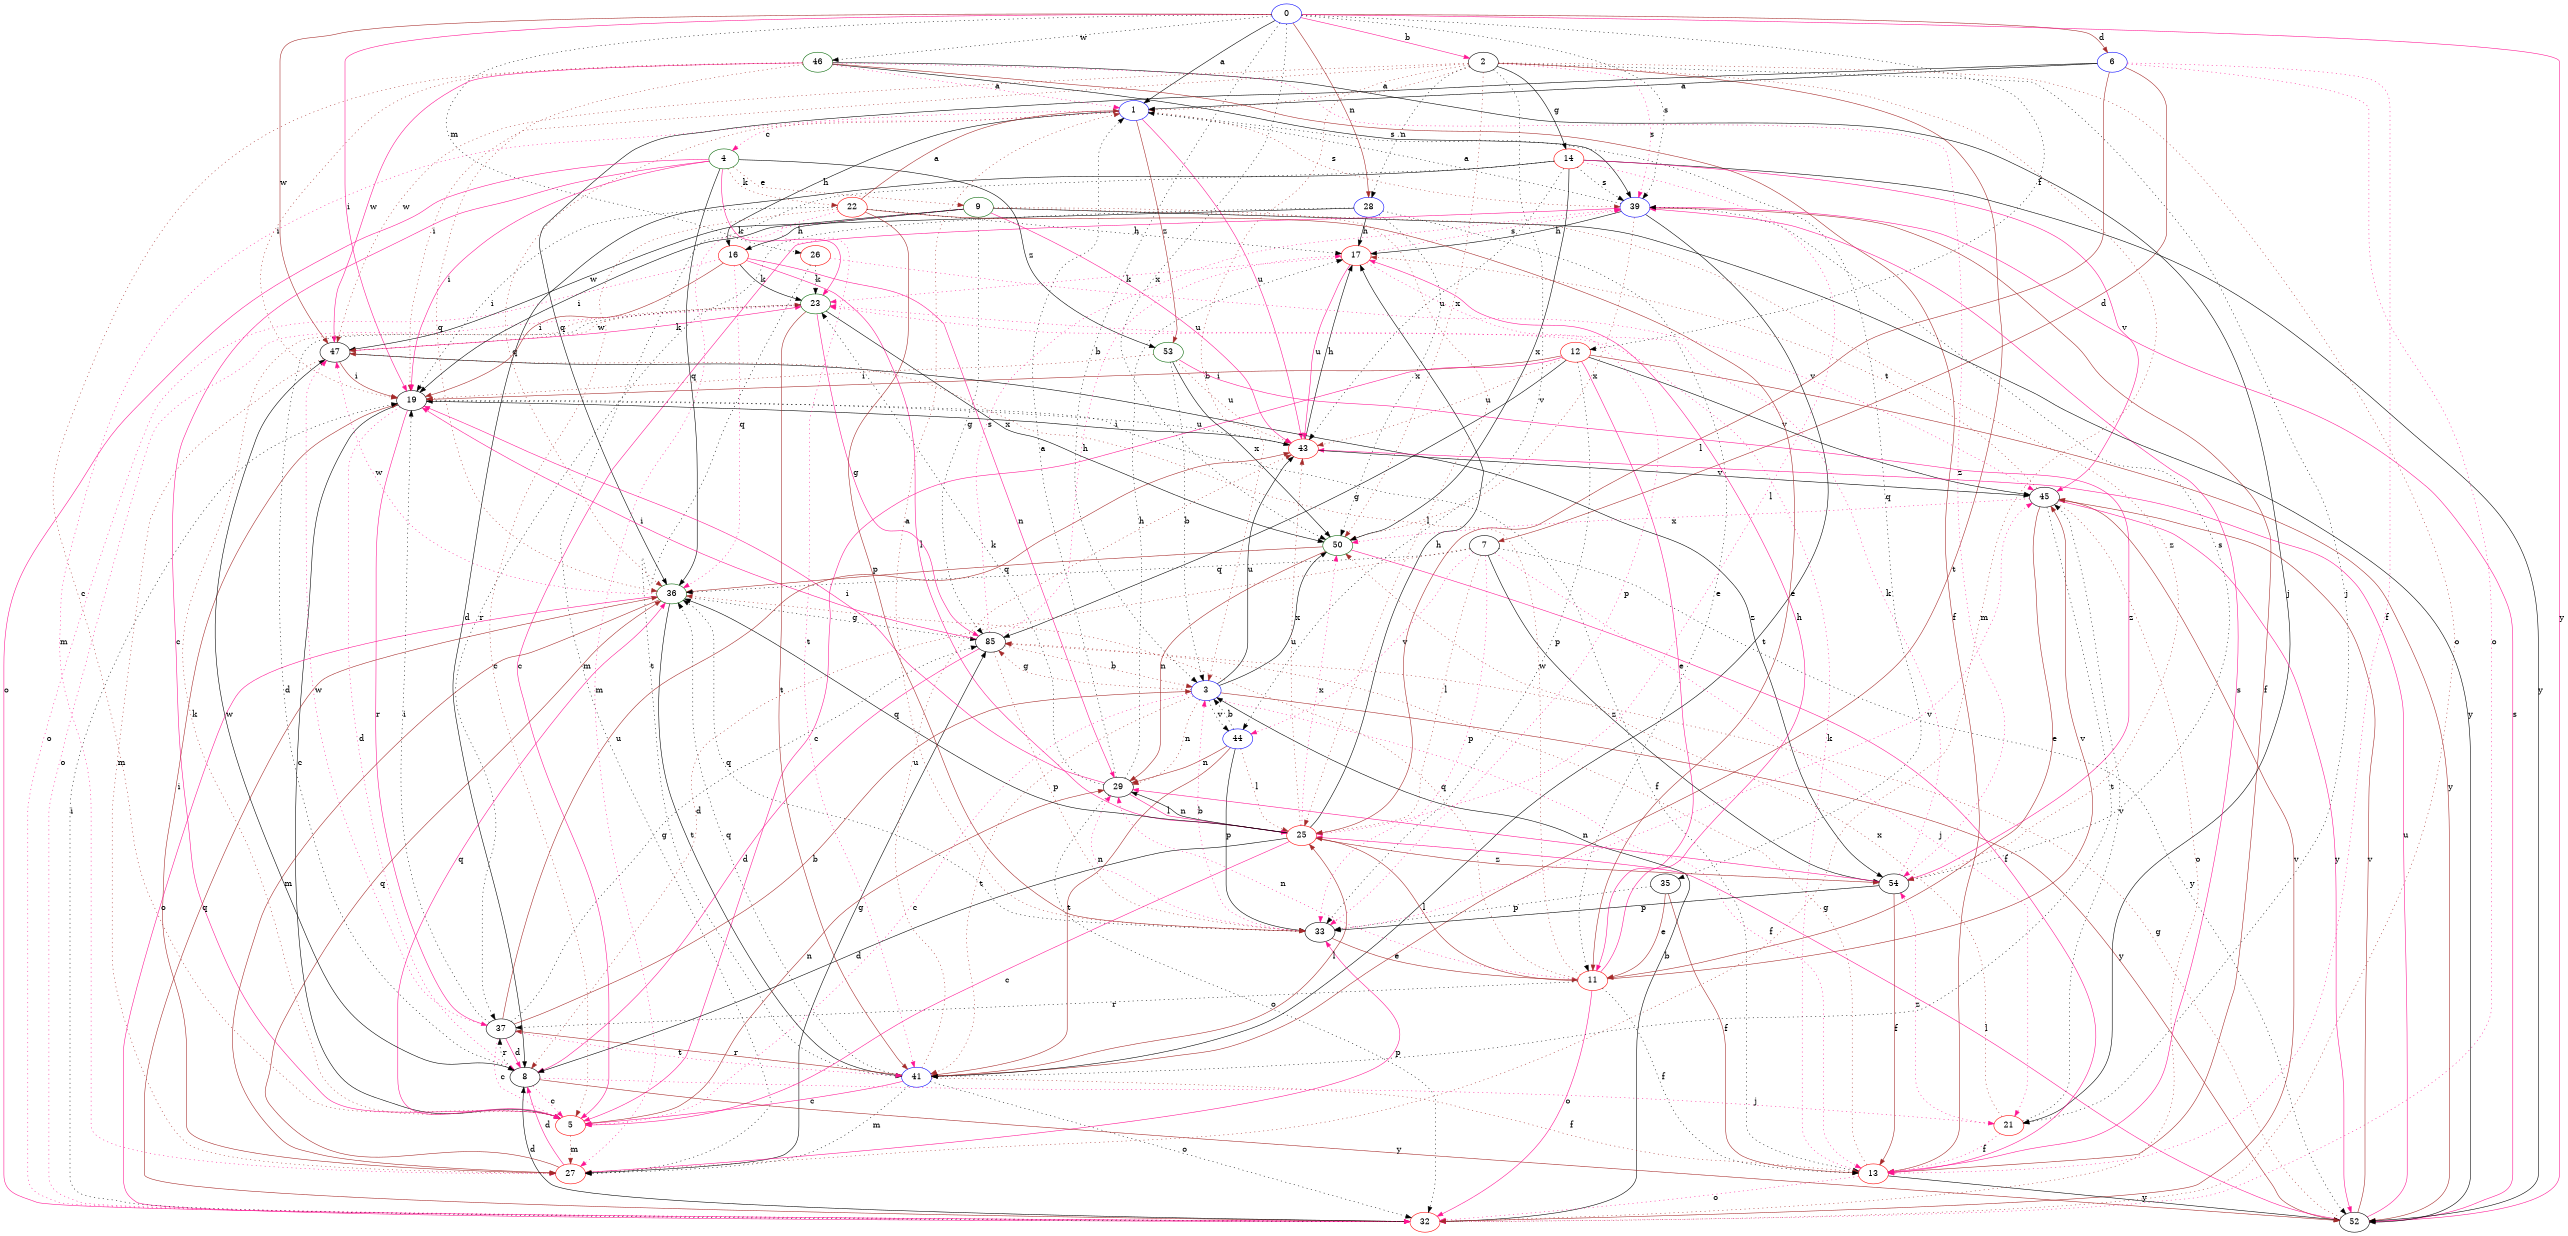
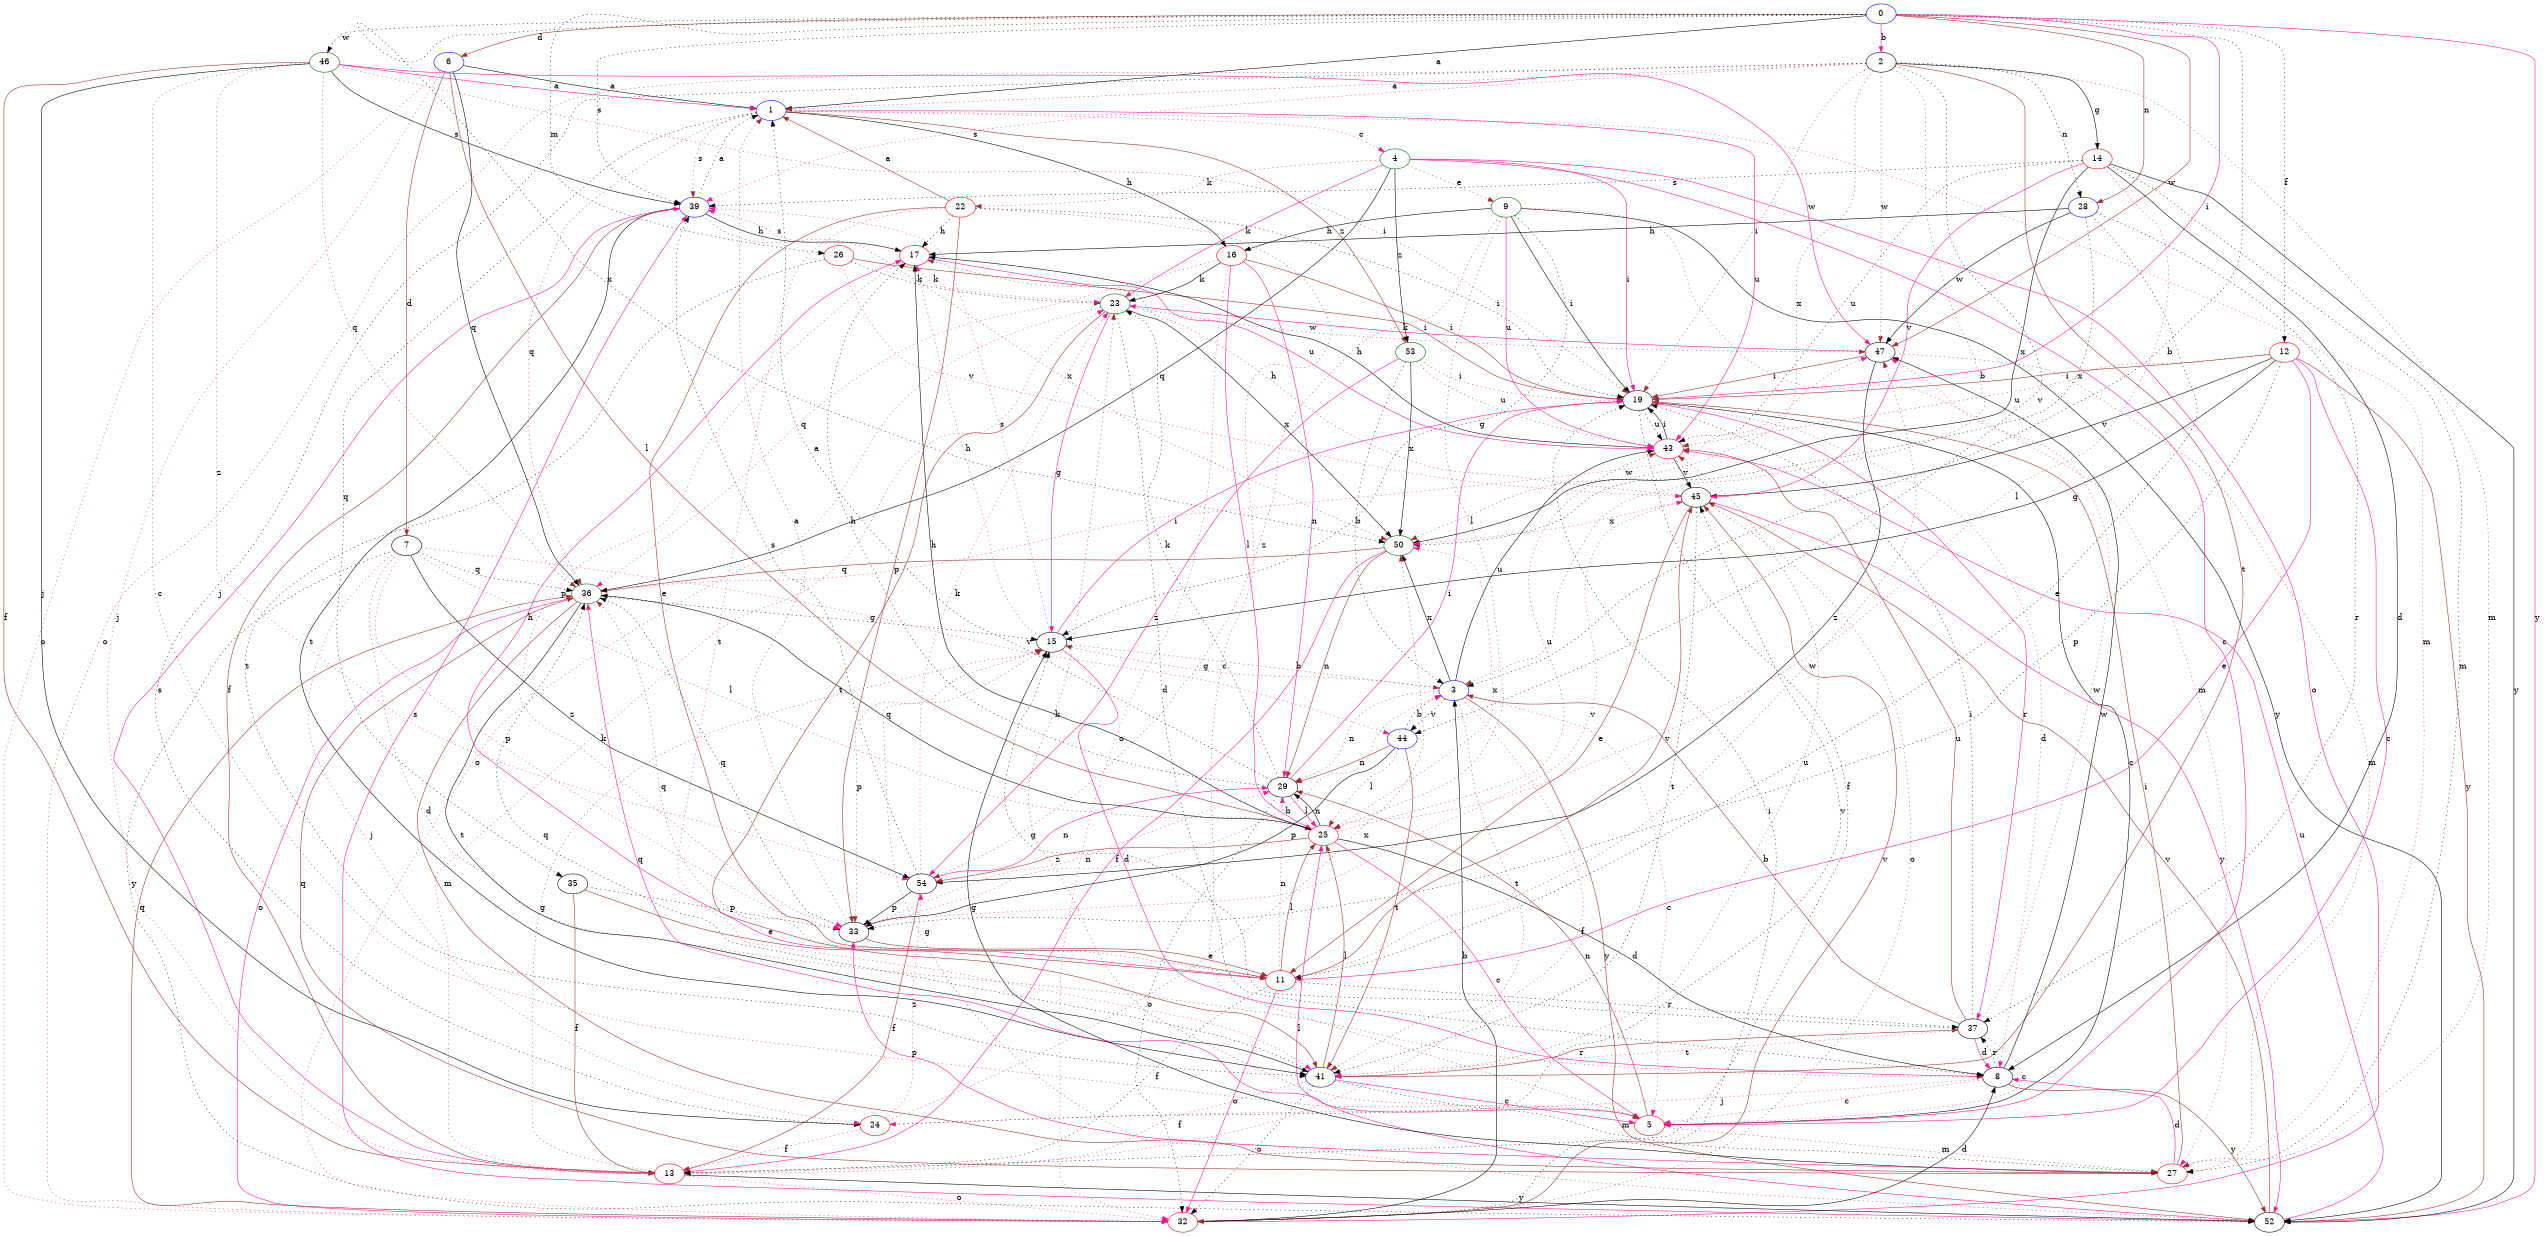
edge "46" -> "1": style dotted -> solid
edge "26" -> "19": added, label "i"
edge "39" -> "5": removed, label "c"
edge "45" -> "17": label "t" -> "h"
edge "6" -> "13": label "f" -> "j"
node "85": label "85" -> "15"
node "21": label "21" -> "24"
